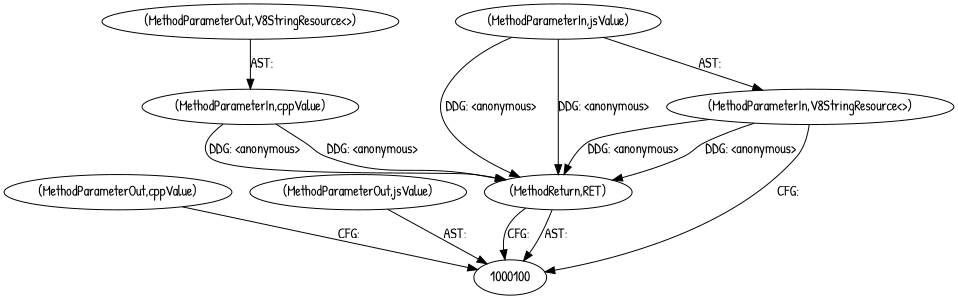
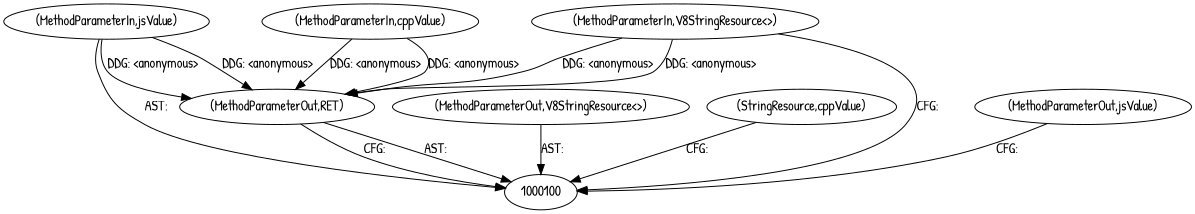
edge "(MethodParameterOut,V8StringResource<>)" -> "(MethodParameterIn,cppValue)": now "(MethodParameterOut,V8StringResource<>)" -> "1000100"
edge "(MethodParameterIn,jsValue)" -> "(MethodParameterIn,V8StringResource<>)": now "(MethodParameterIn,jsValue)" -> "1000100"
node "(MethodParameterOut,cppValue)": label "(MethodParameterOut,cppValue)" -> "(StringResource,cppValue)"
node "(MethodReturn,RET)": label "(MethodReturn,RET)" -> "(MethodParameterOut,RET)"
edge "(MethodParameterOut,jsValue)" -> "1000100": label "AST: " -> "CFG: "
